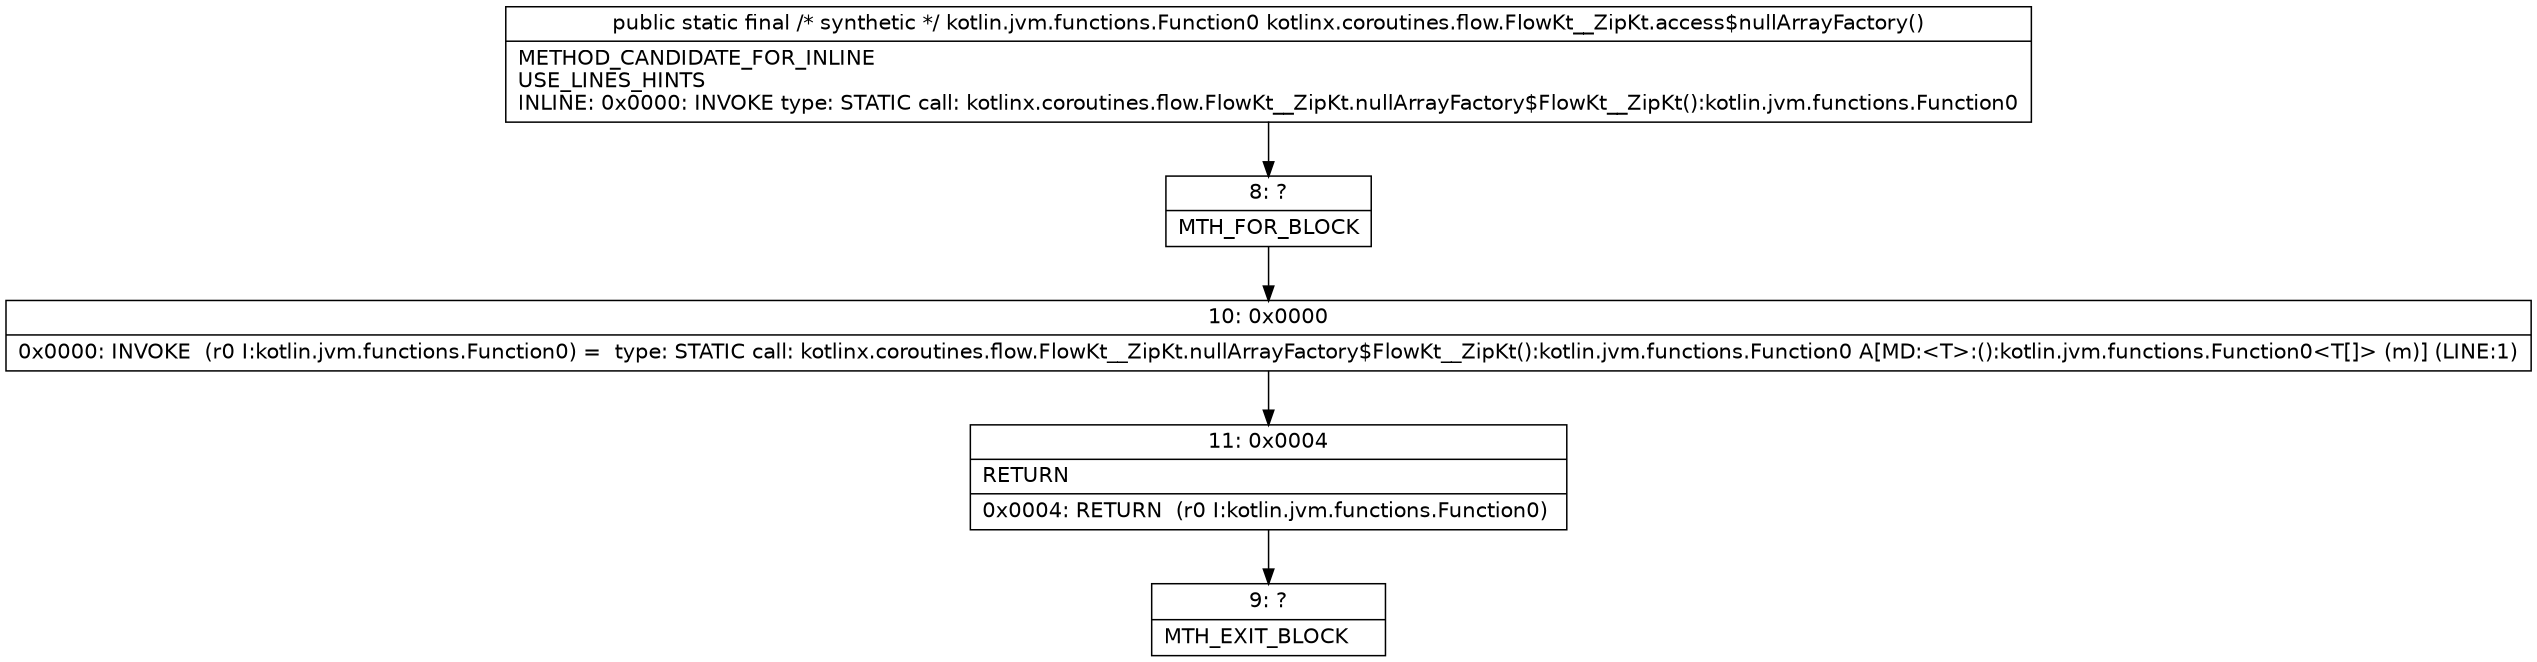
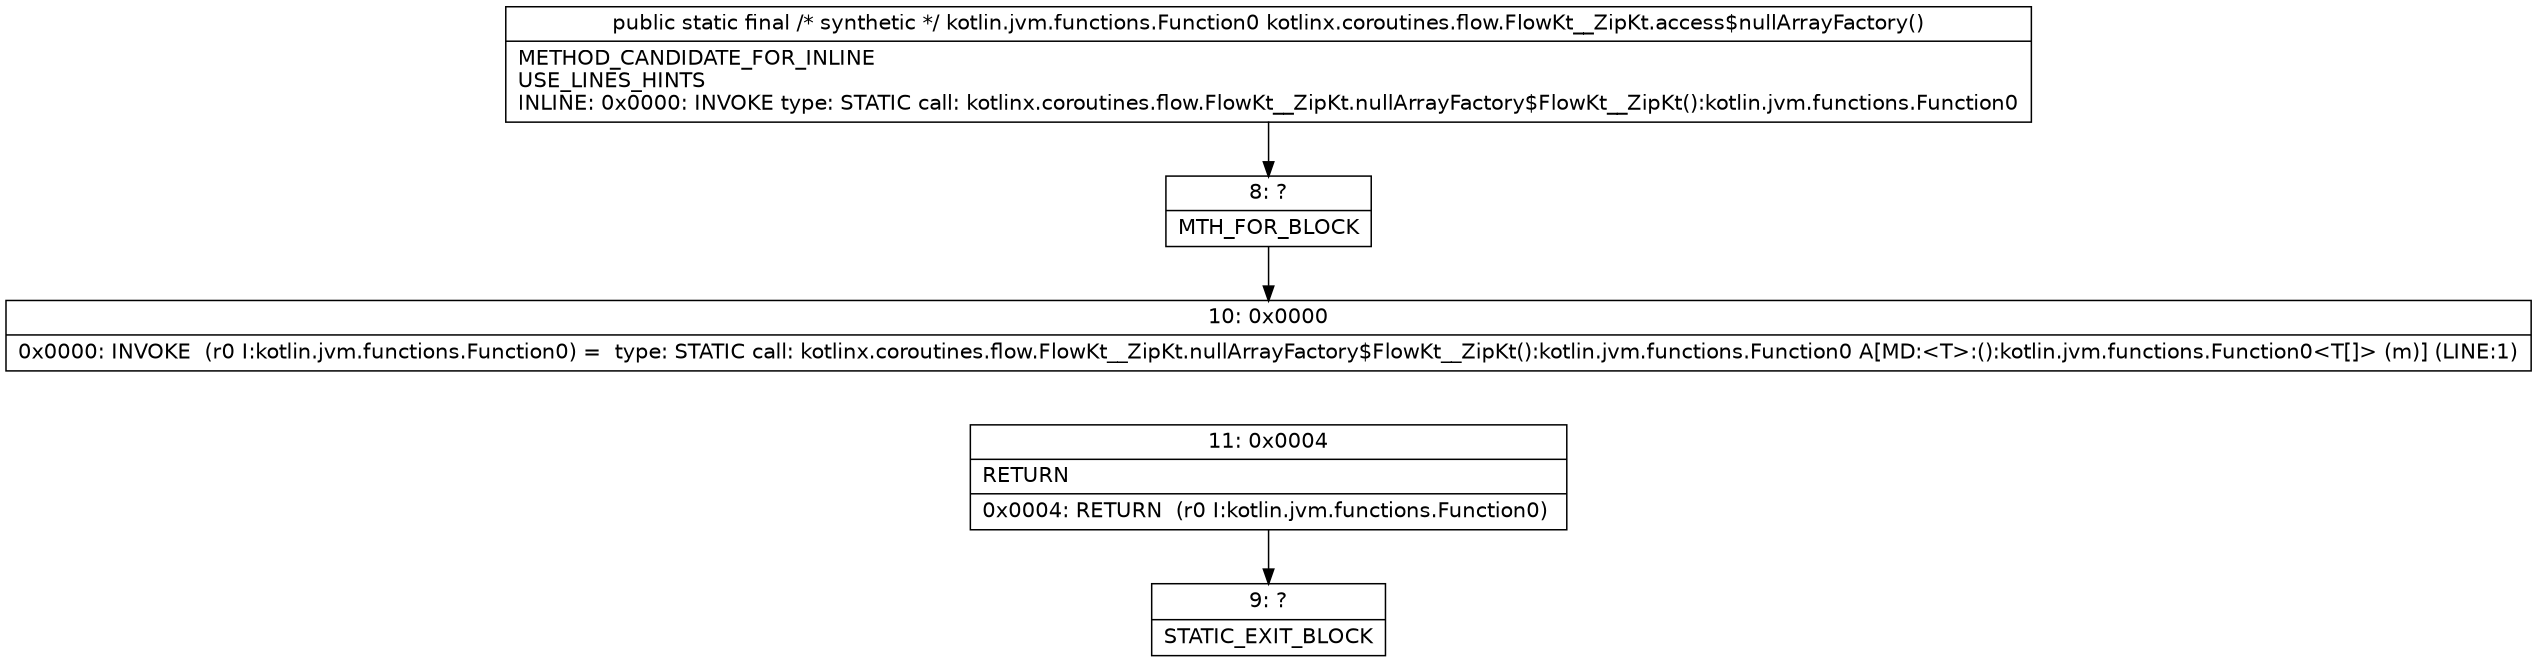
edge "10: 0x0000" -> "11: 0x0004": removed
node "9: ?": text "MTH_EXIT_BLOCK" -> "STATIC_EXIT_BLOCK"
